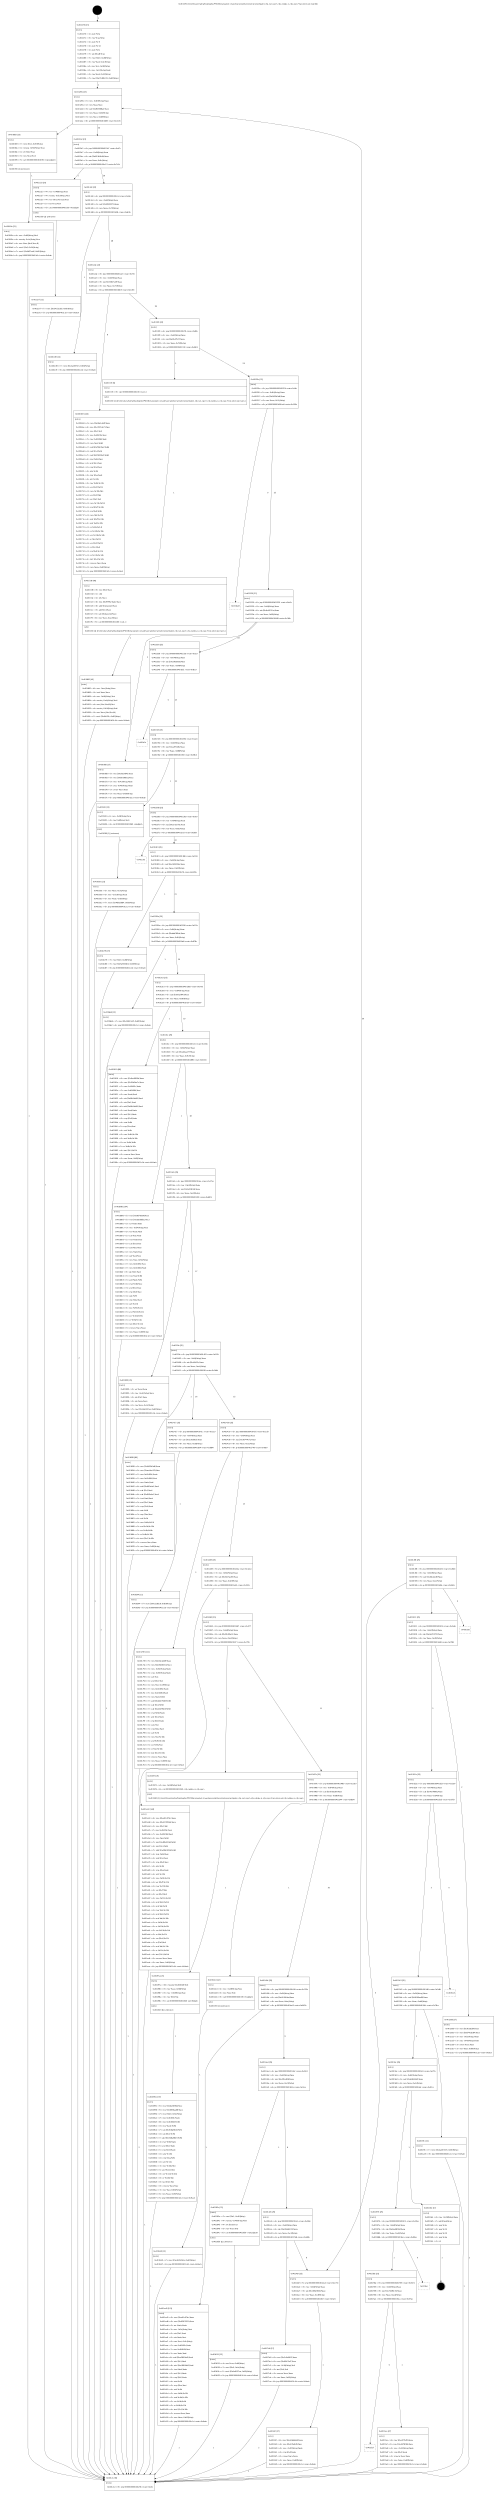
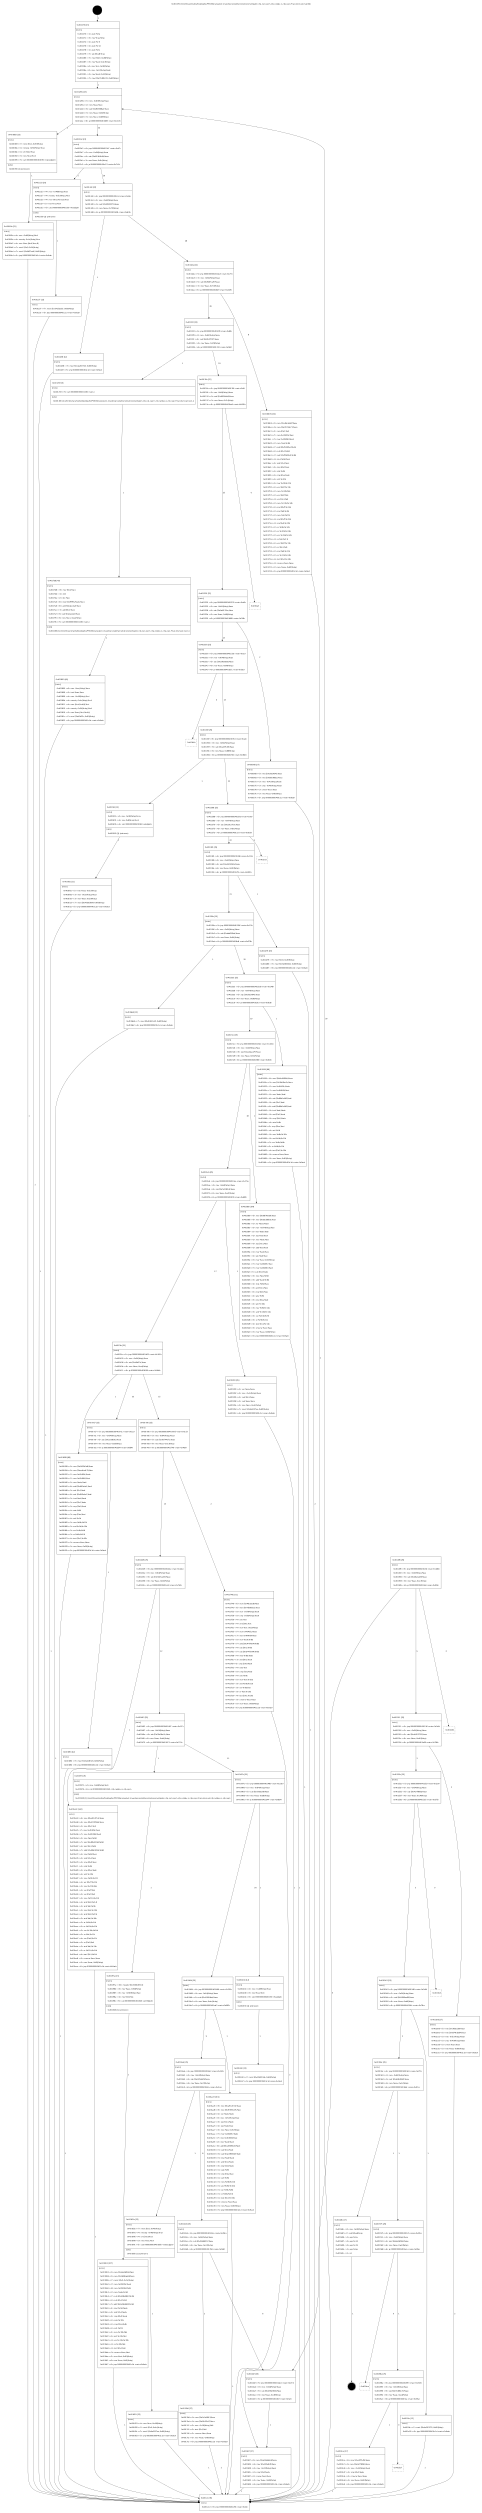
edge "0x401900 [25]" -> "0x401c1d [5]": now "0x401900 [25]" -> "0x40161f [27]"
edge "0x401b50 [12]" -> "0x401c1d [5]": removed, label "1"
